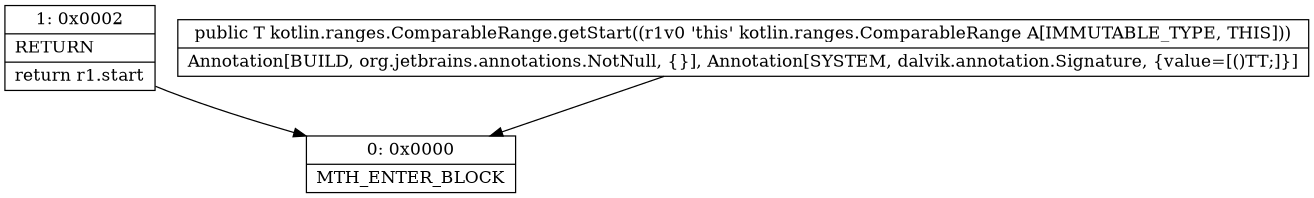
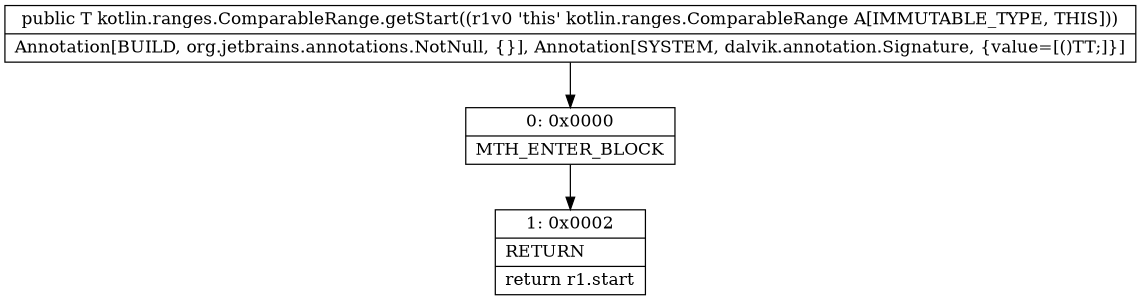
edge "1: 0x0002" -> "0: 0x0000": reversed
